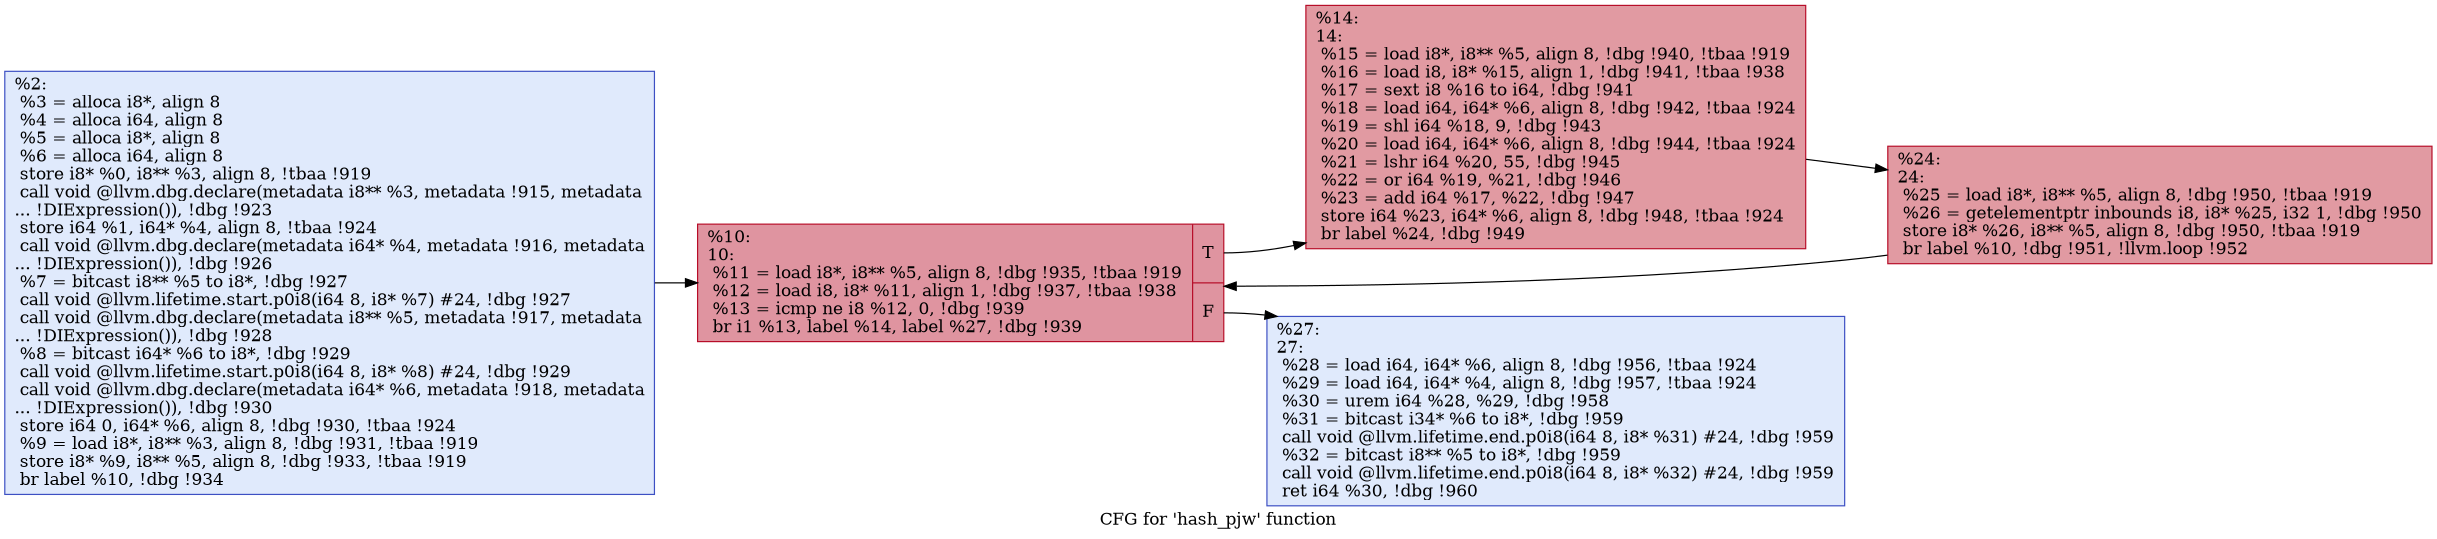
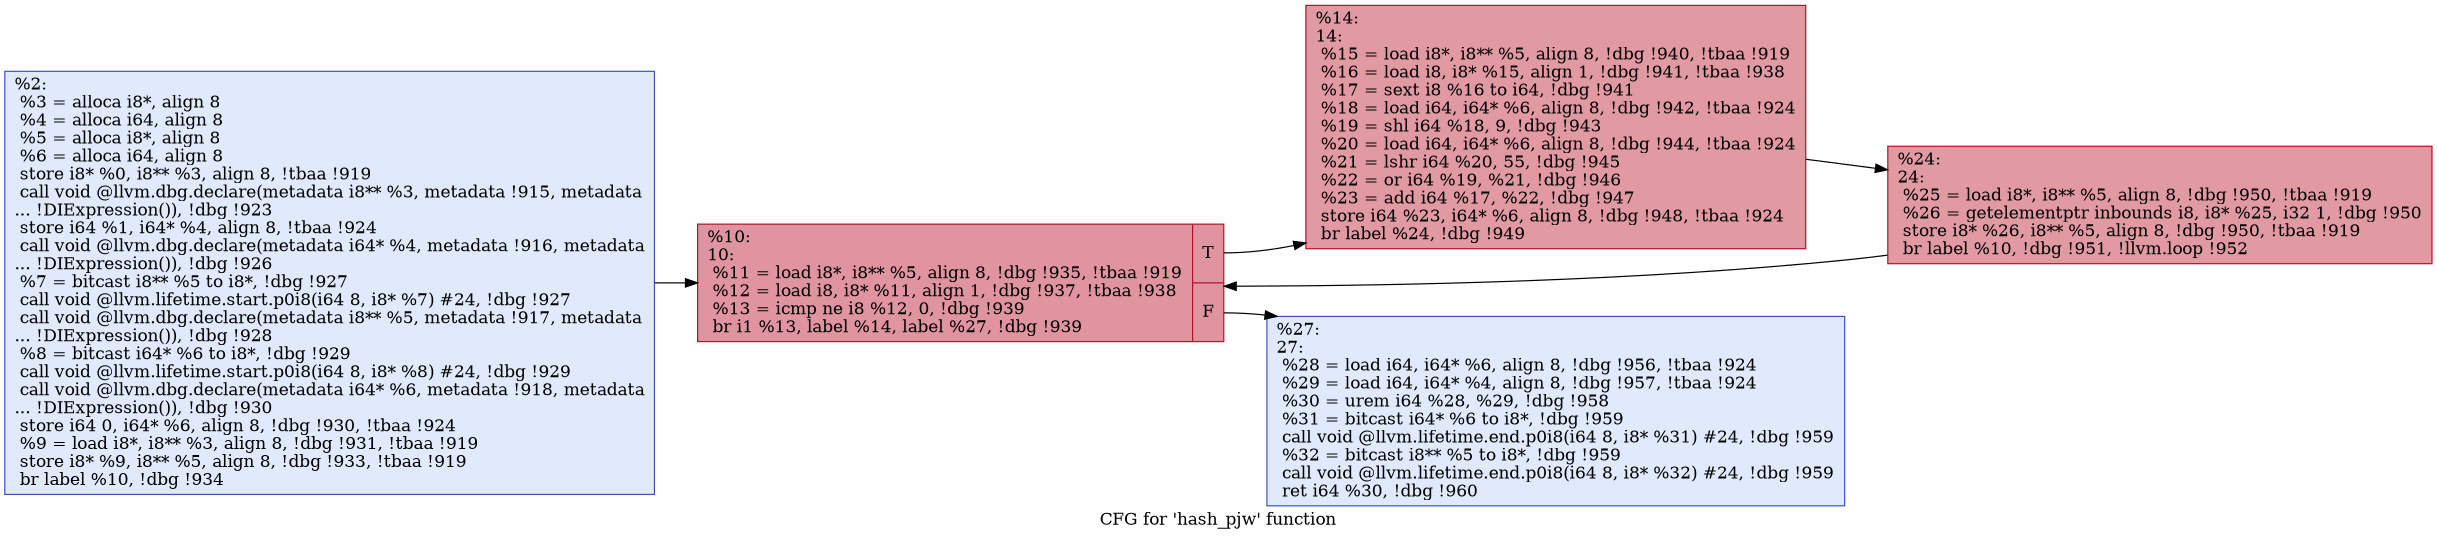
node "%27:": text "%31 = bitcast i34* %6 to i8*, !dbg !959" -> "%31 = bitcast i64* %6 to i8*, !dbg !959"
